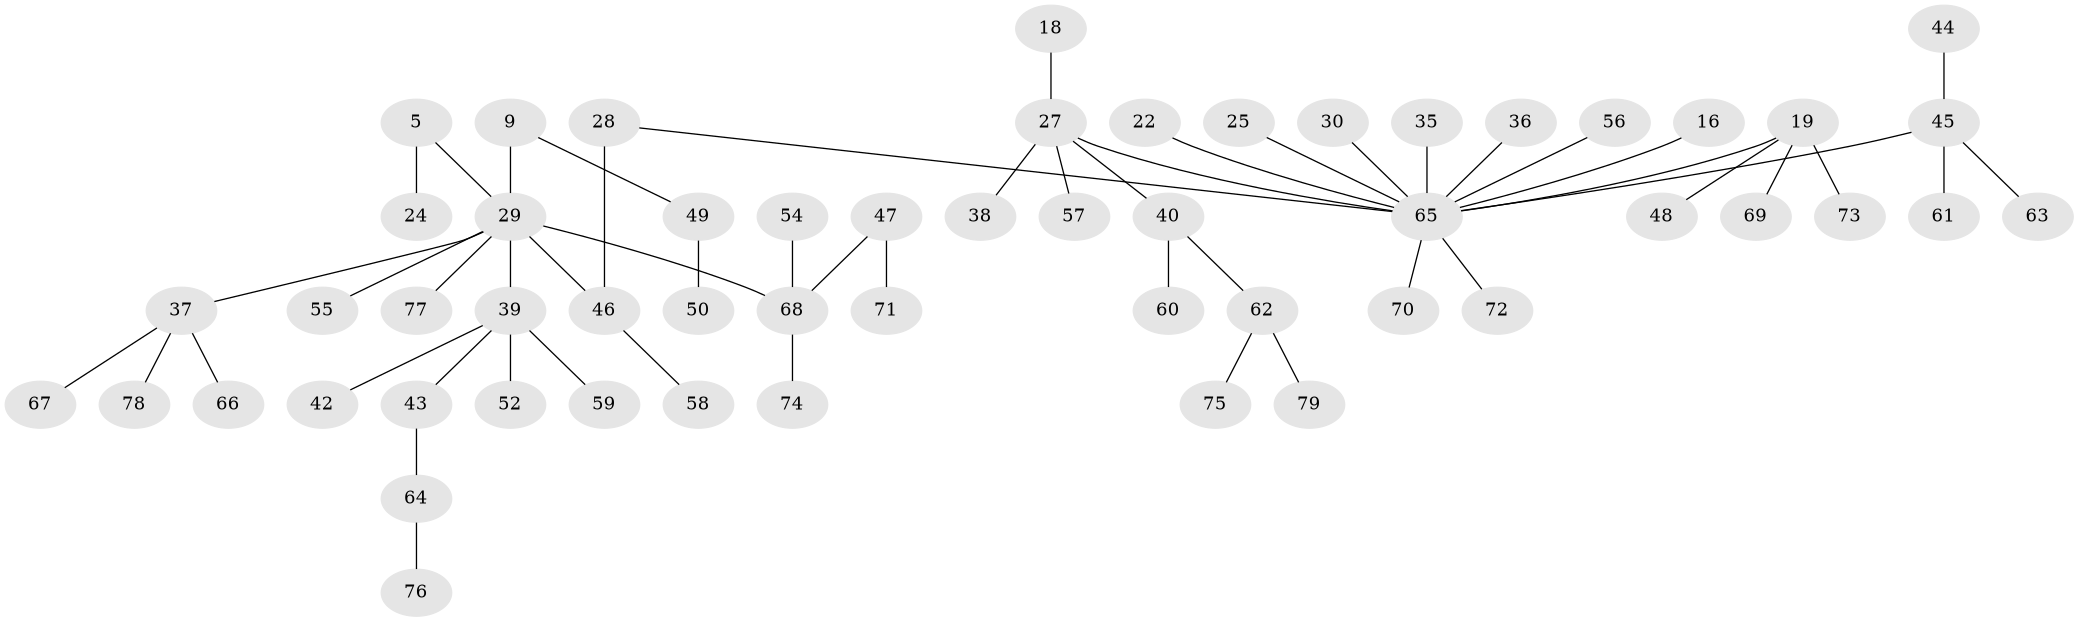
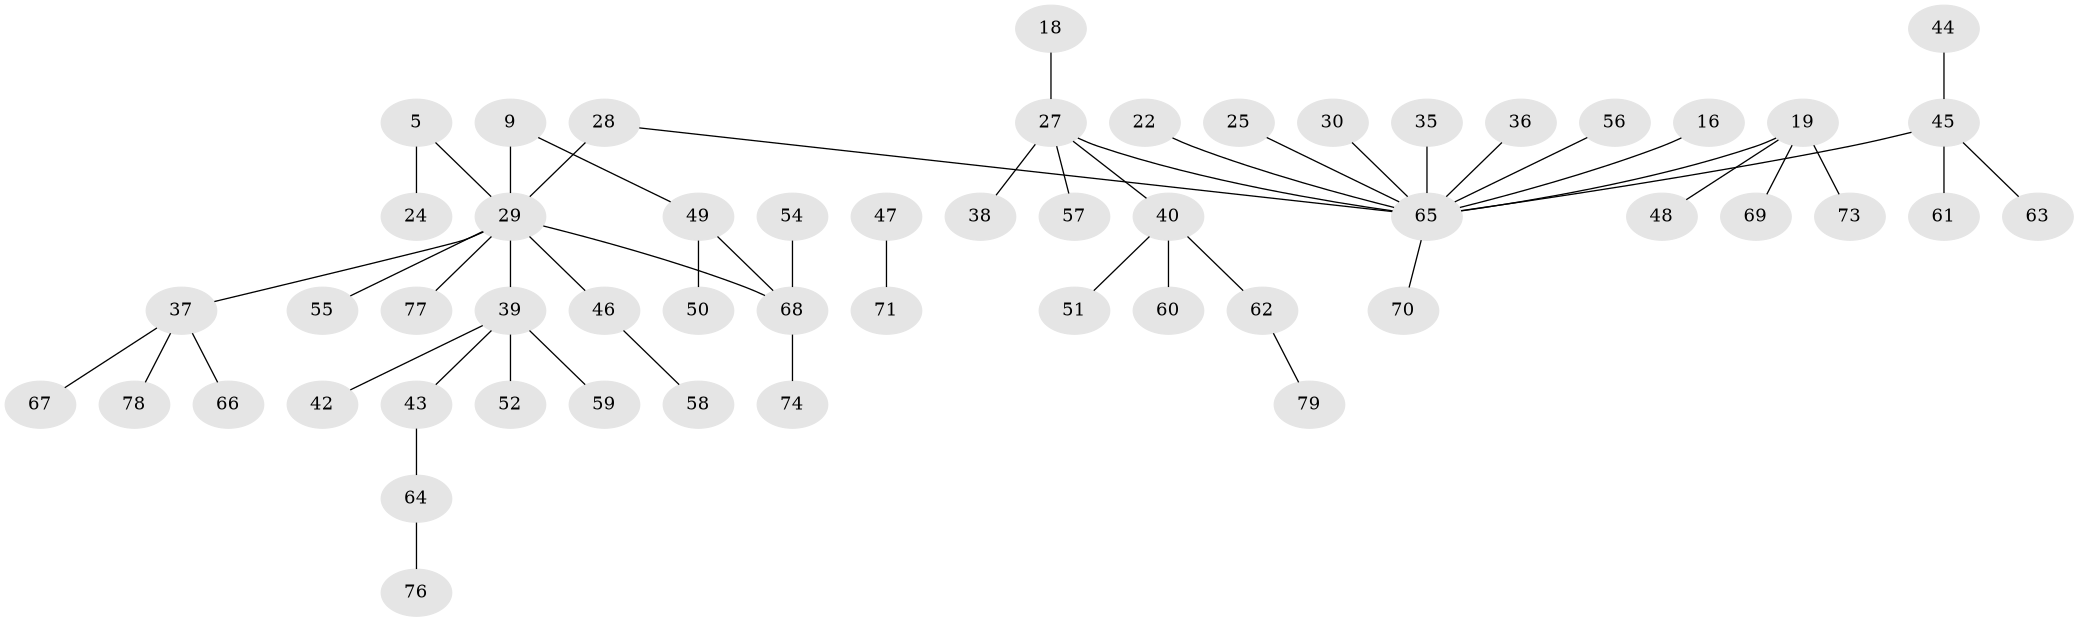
edge "28" -- "46": now "28" -- "29"
edge "47" -- "68": now "49" -- "68"
node "51": added
node "72": removed
node "75": removed
